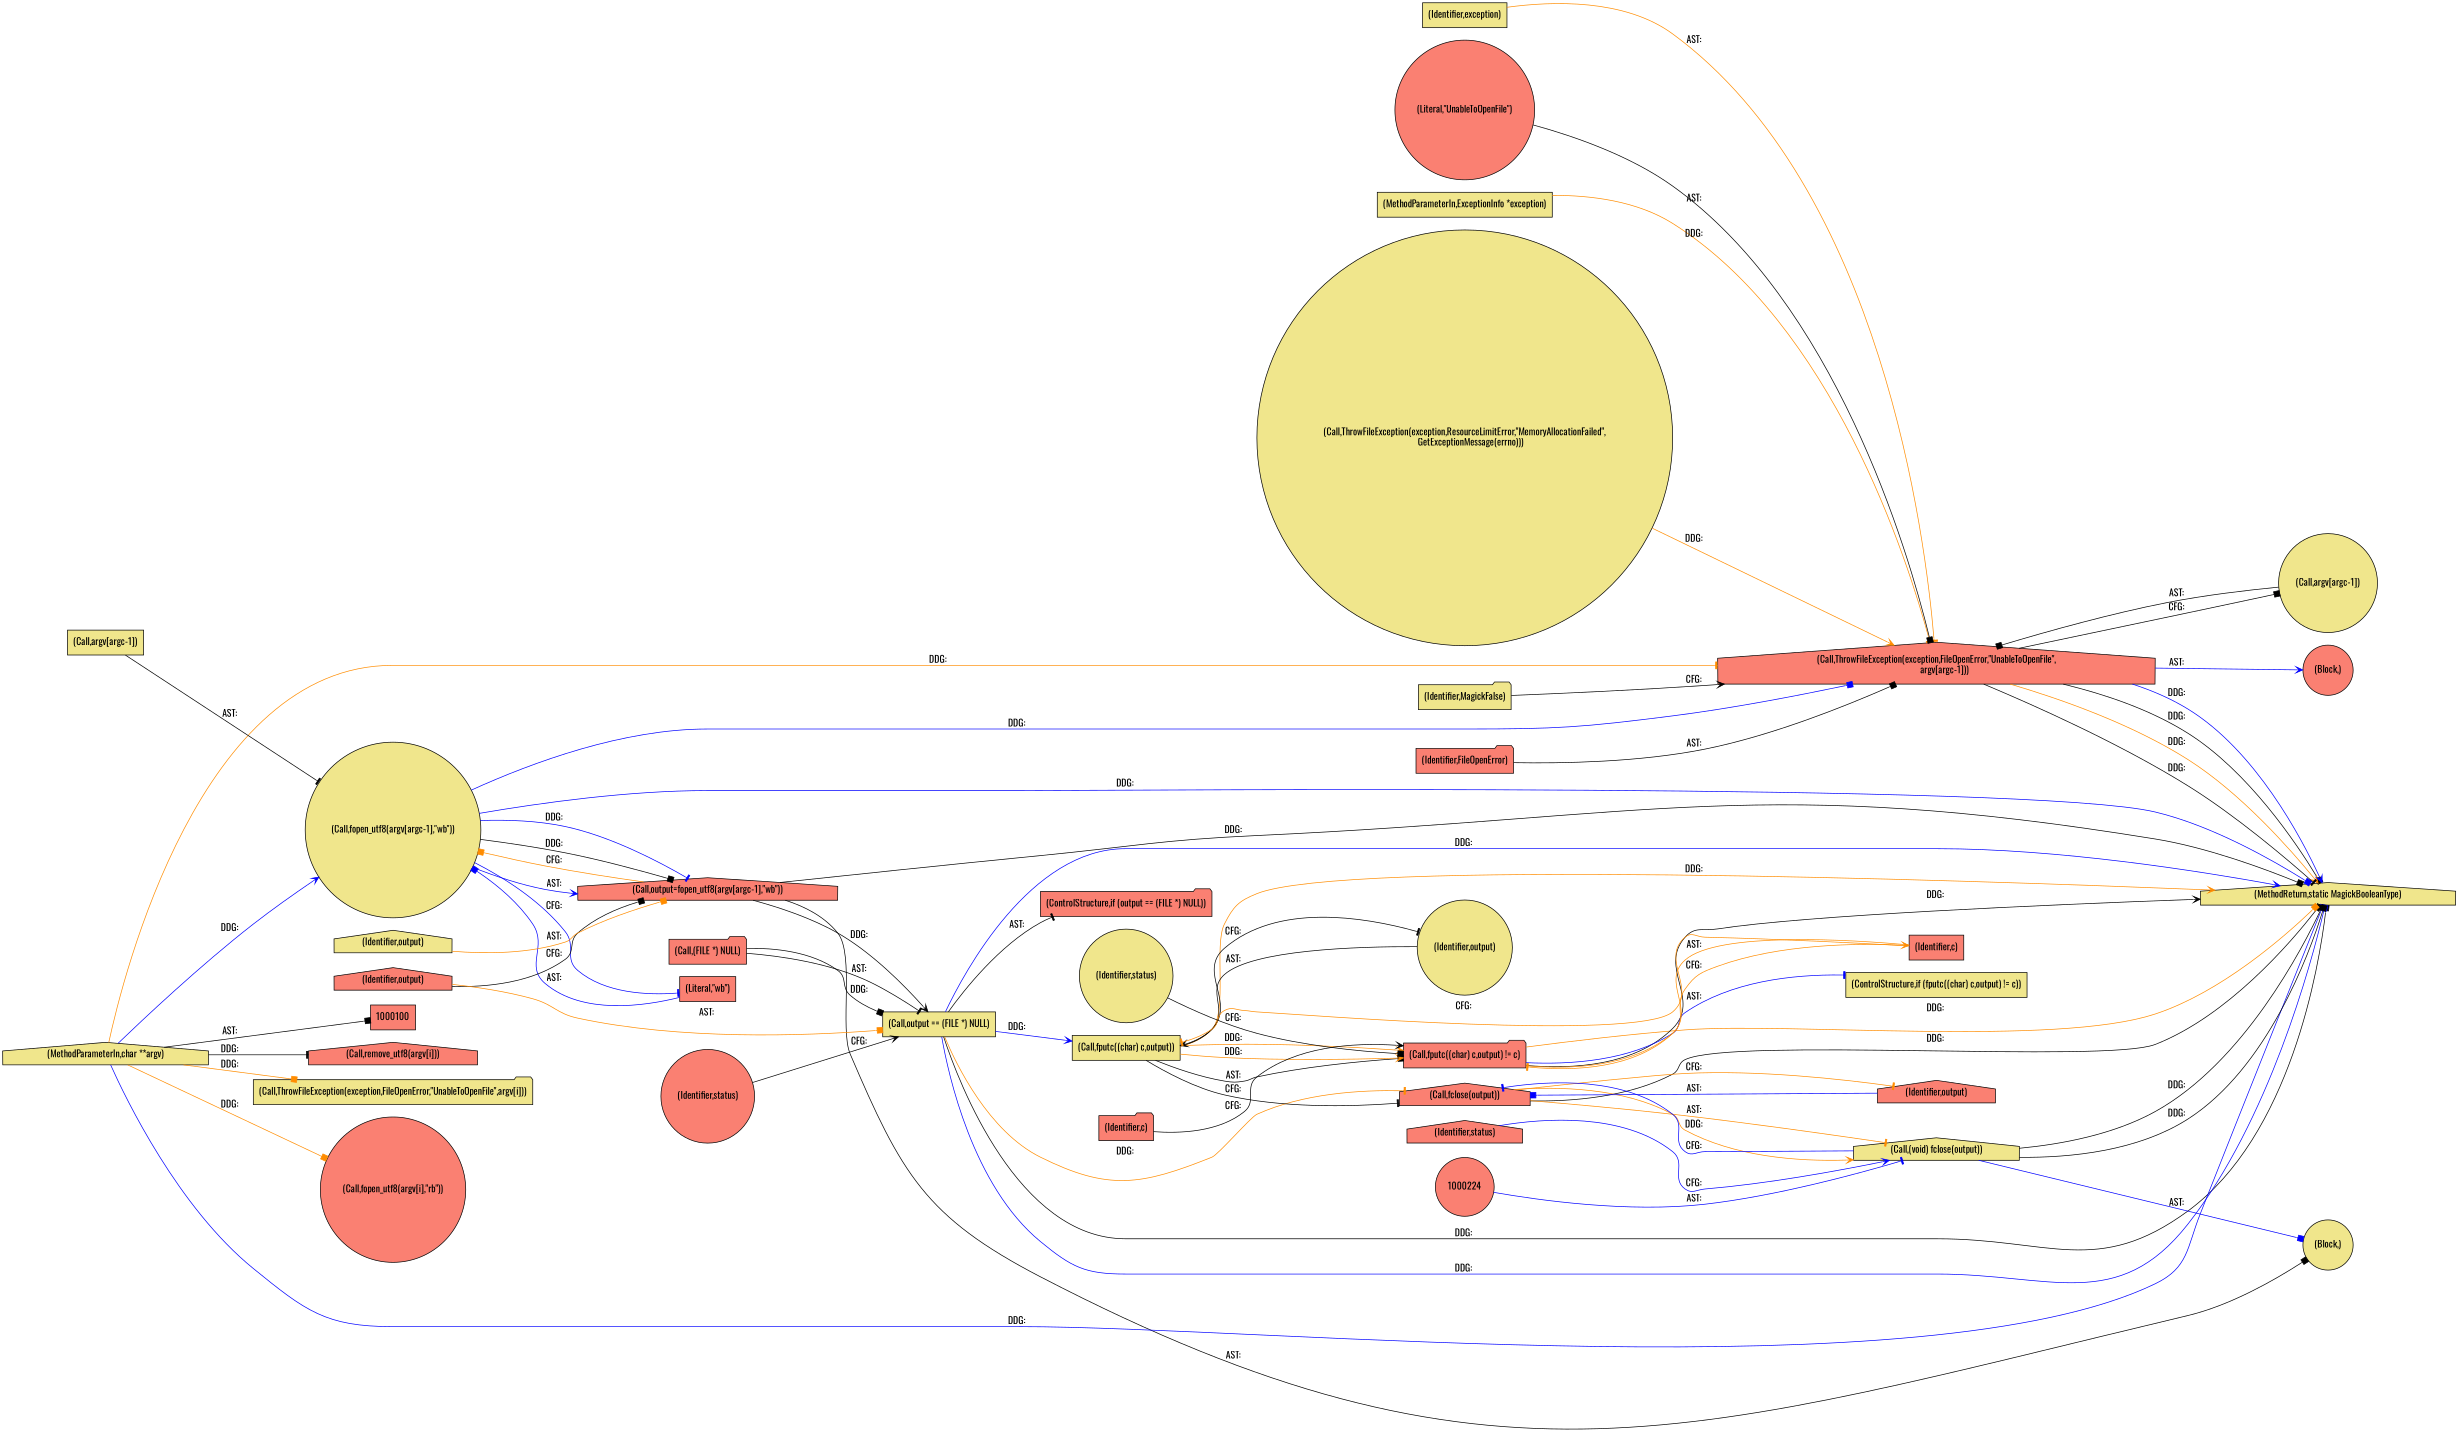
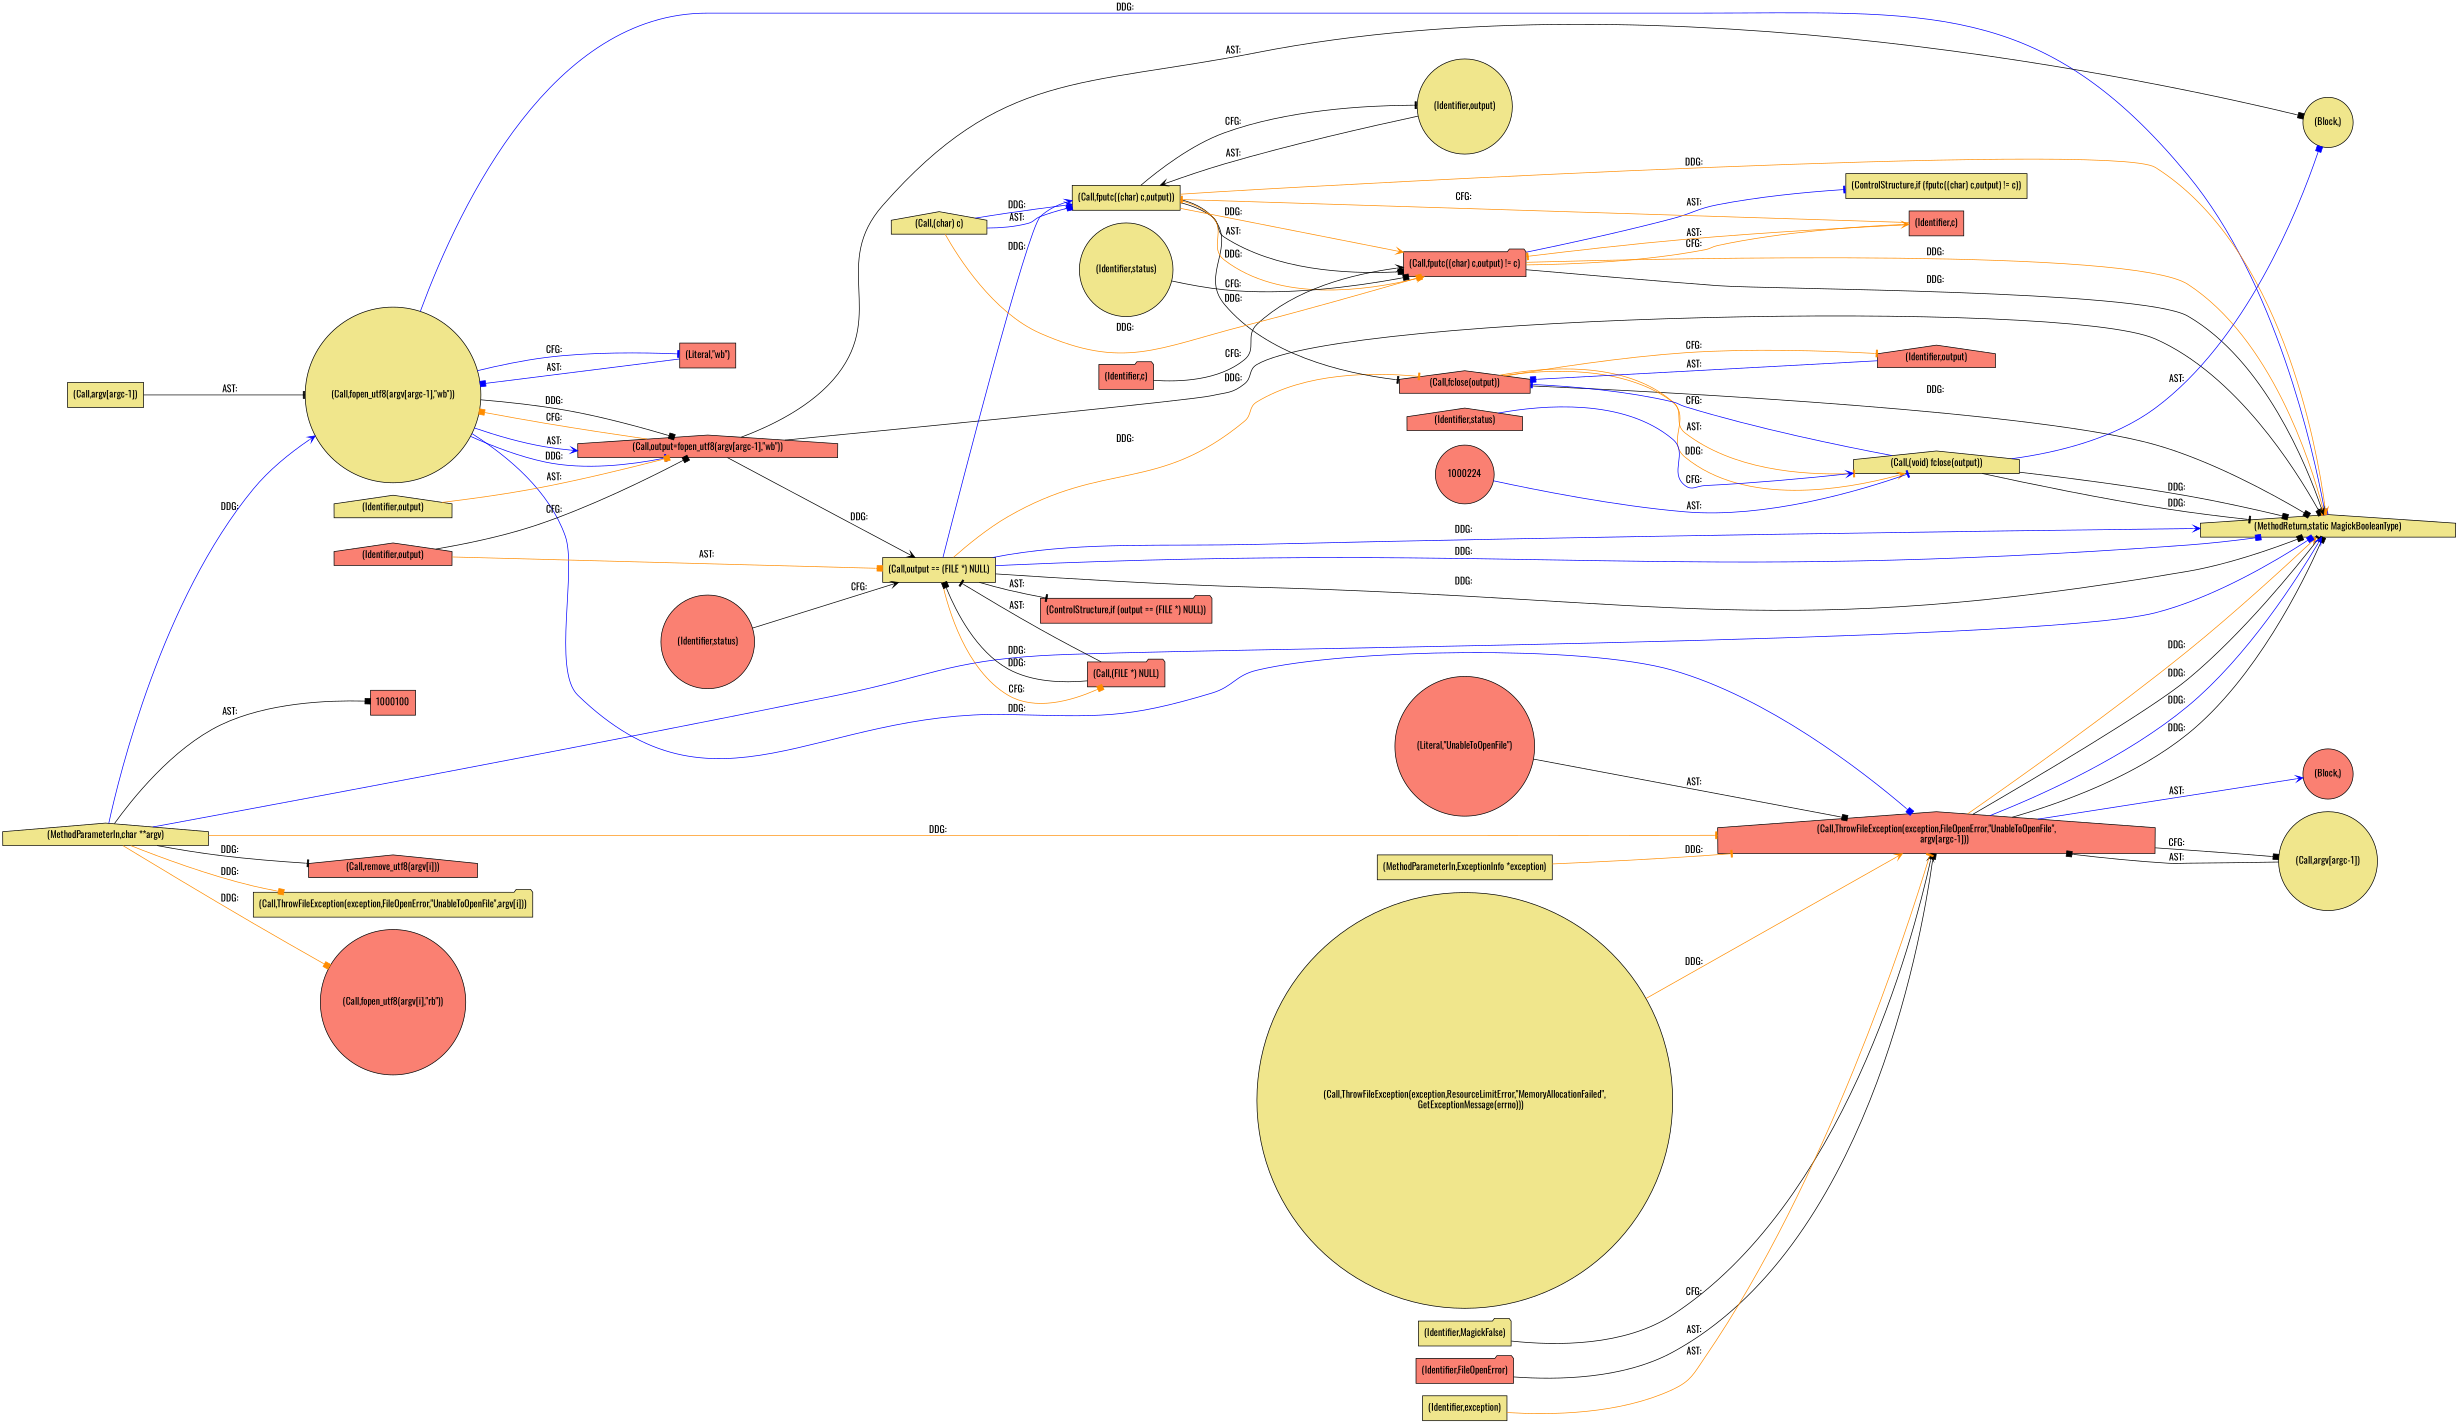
node "(Call,(char) c)": added
edge "(Call,output == (FILE *) NULL)" -> "(Call,(FILE *) NULL)": added, label "CFG:"
edge "(Call,fputc((char) c,output))" -> "(Call,fclose(output))": label "CFG: " -> "DDG: "
